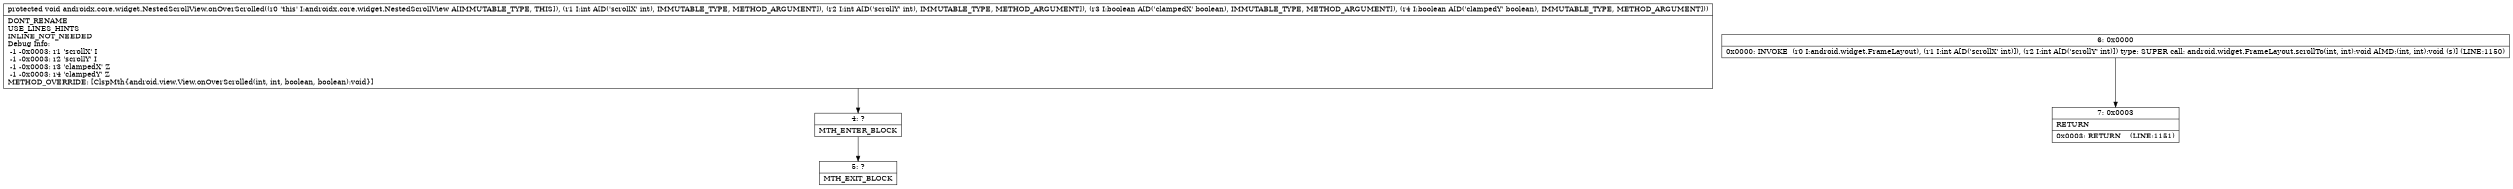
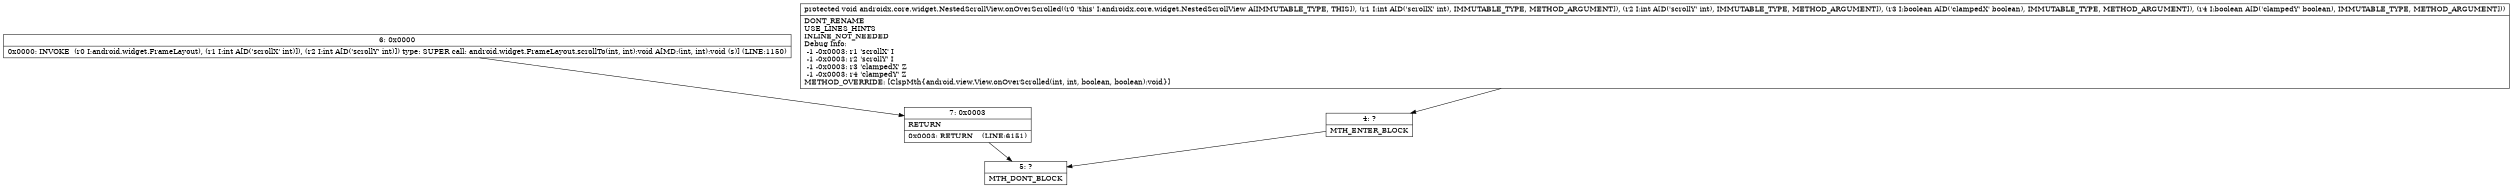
node "7: 0x0003": text "0x0003: RETURN    (LINE:1151)" -> "0x0003: RETURN    (LINE:6151)"
edge "7: 0x0003" -> "5: ?": added
node "5: ?": text "MTH_EXIT_BLOCK" -> "MTH_DONT_BLOCK"
